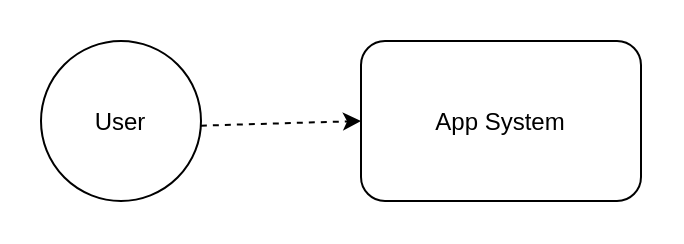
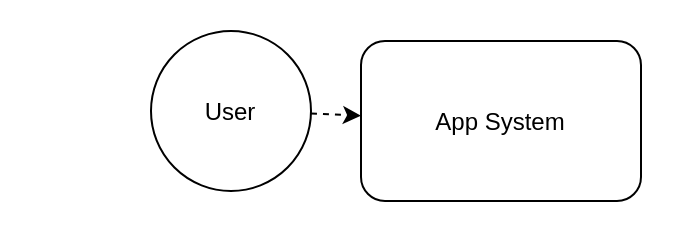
node "User": moved (121, 121) -> (231, 111)
